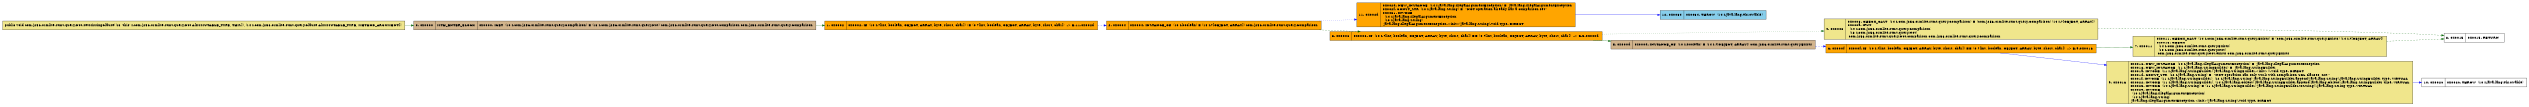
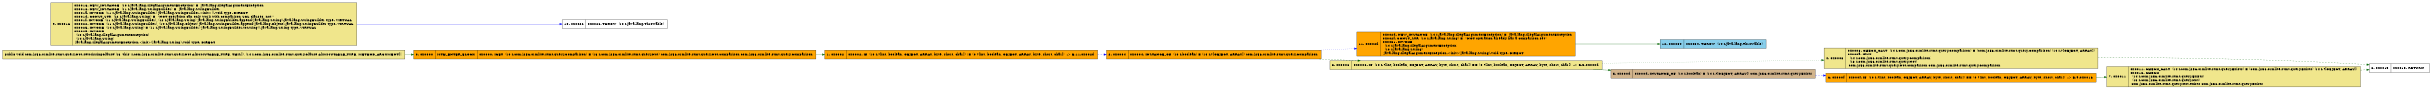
edge "11: 0x002d" -> "12: 0x0034": color blue -> darkgreen
node "0: 0x0000": fillcolor tan -> orange
node "3: 0x0006": fillcolor orange -> khaki
edge "6: 0x000f" -> "9: 0x0016": removed
